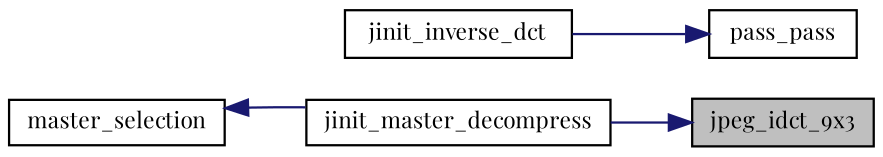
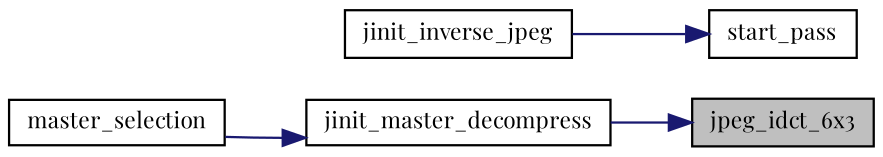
node "jinit_inverse_dct": label "jinit_inverse_dct" -> "jinit_inverse_jpeg"
node "pass_pass": label "pass_pass" -> "start_pass"
edge "jinit_master_decompress" -> "master_selection": reversed
node "jpeg_idct_9x3": label "jpeg_idct_9x3" -> "jpeg_idct_6x3"
